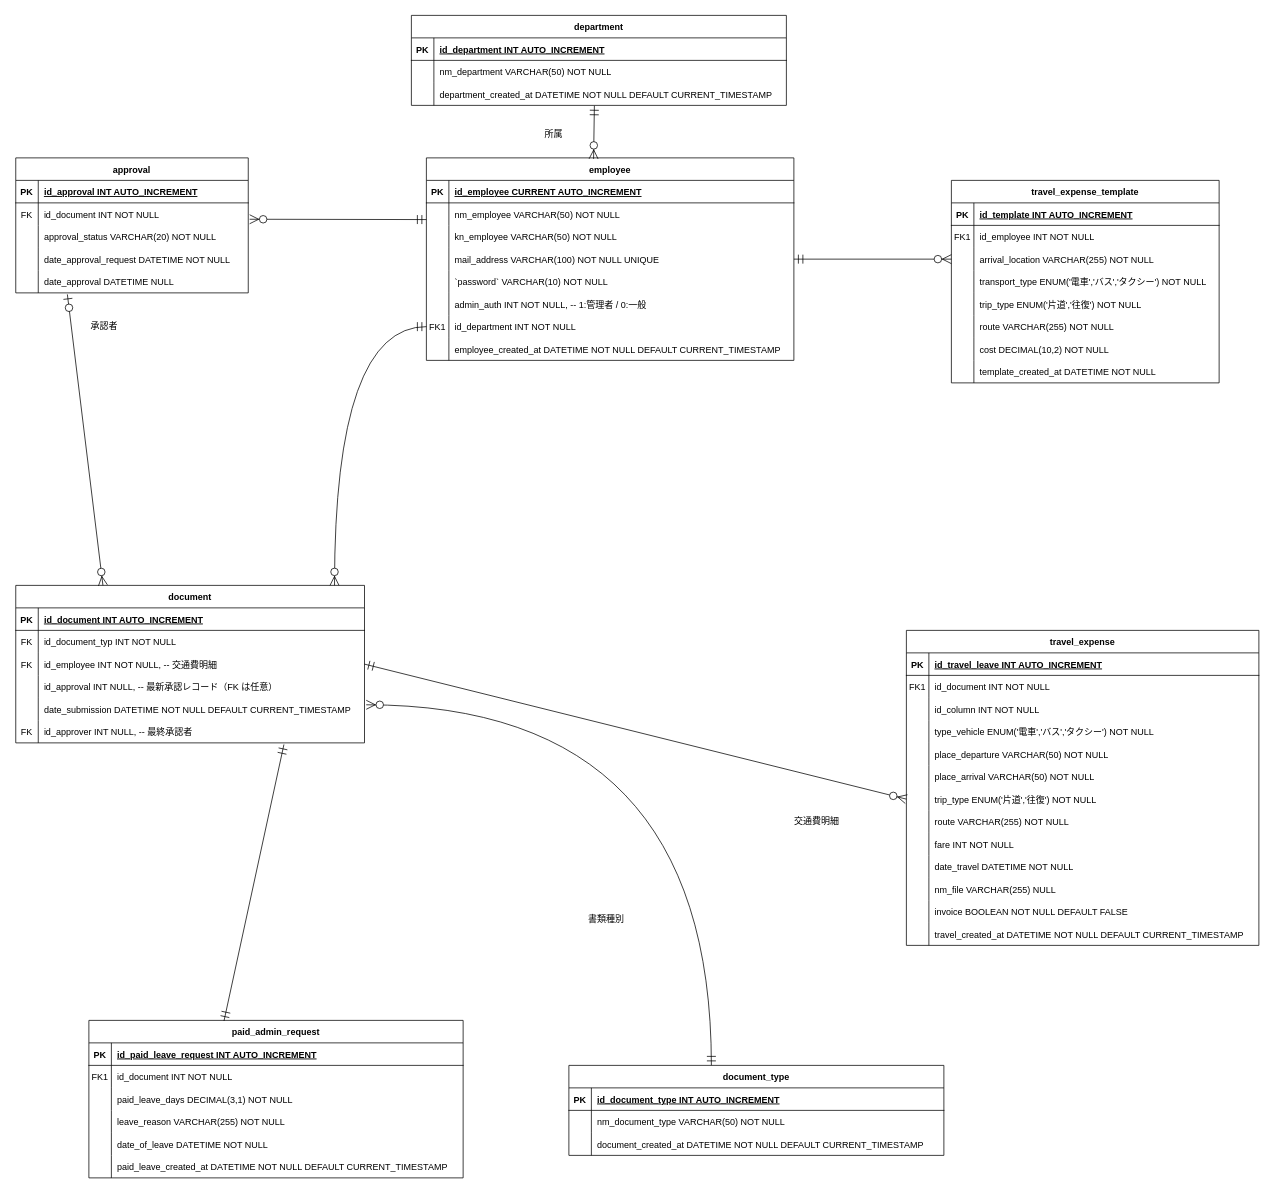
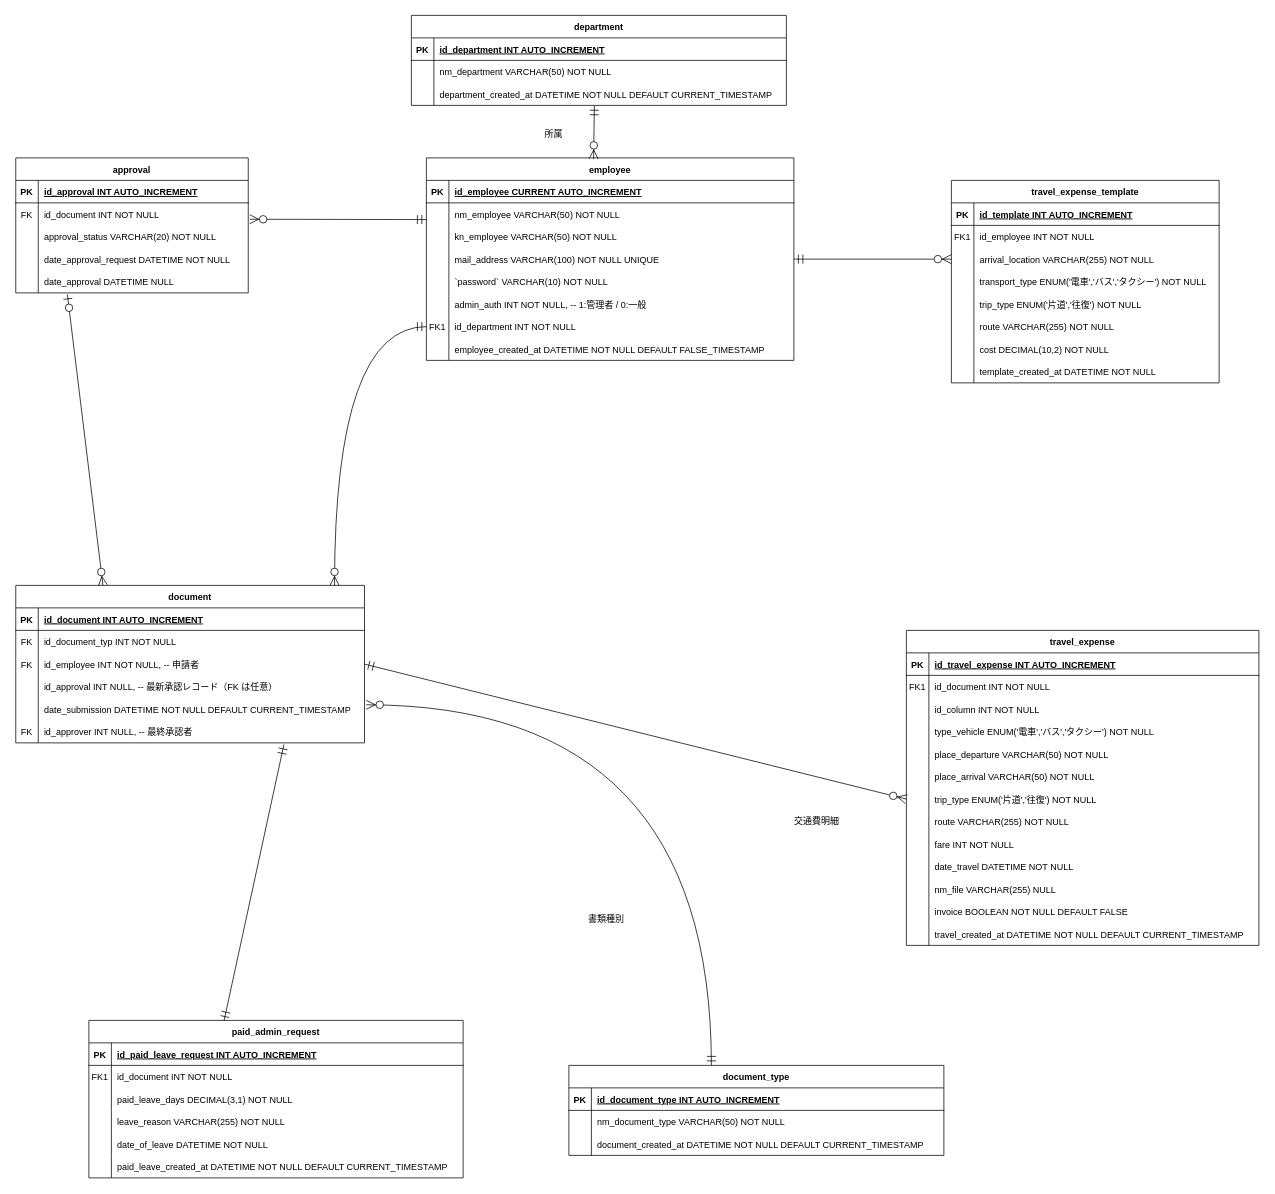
node "承認者": removed
node "employee_created_at DATETIME NOT NULL DEFAULT CURRENT_TIMESTAMP": label "employee_created_at DATETIME NOT NULL DEFAULT CURRENT_TIMESTAMP" -> "employee_created_at DATETIME NOT NULL DEFAULT FALSE_TIMESTAMP"
node "id_employee INT NOT NULL, -- 交通費明細": label "id_employee INT NOT NULL, -- 交通費明細" -> "id_employee INT NOT NULL, -- 申請者"
node "id_travel_leave INT AUTO_INCREMENT": label "id_travel_leave INT AUTO_INCREMENT" -> "id_travel_expense INT AUTO_INCREMENT"
